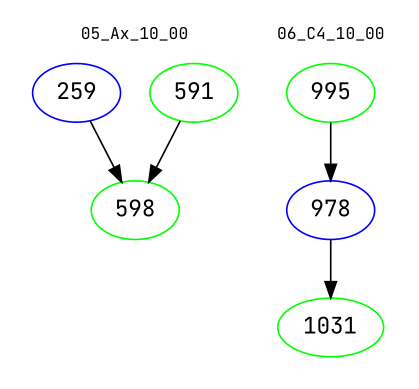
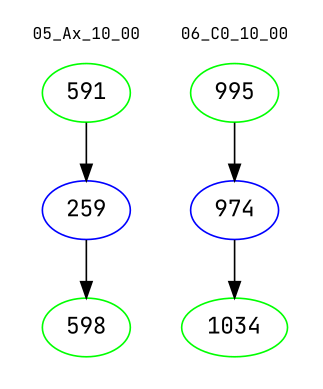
cluster "06_C4_10_00": label "06_C4_10_00" -> "06_C0_10_00"
edge "591" -> "598": now "591" -> "259"
node "978": label "978" -> "974"
node "1031": label "1031" -> "1034"
